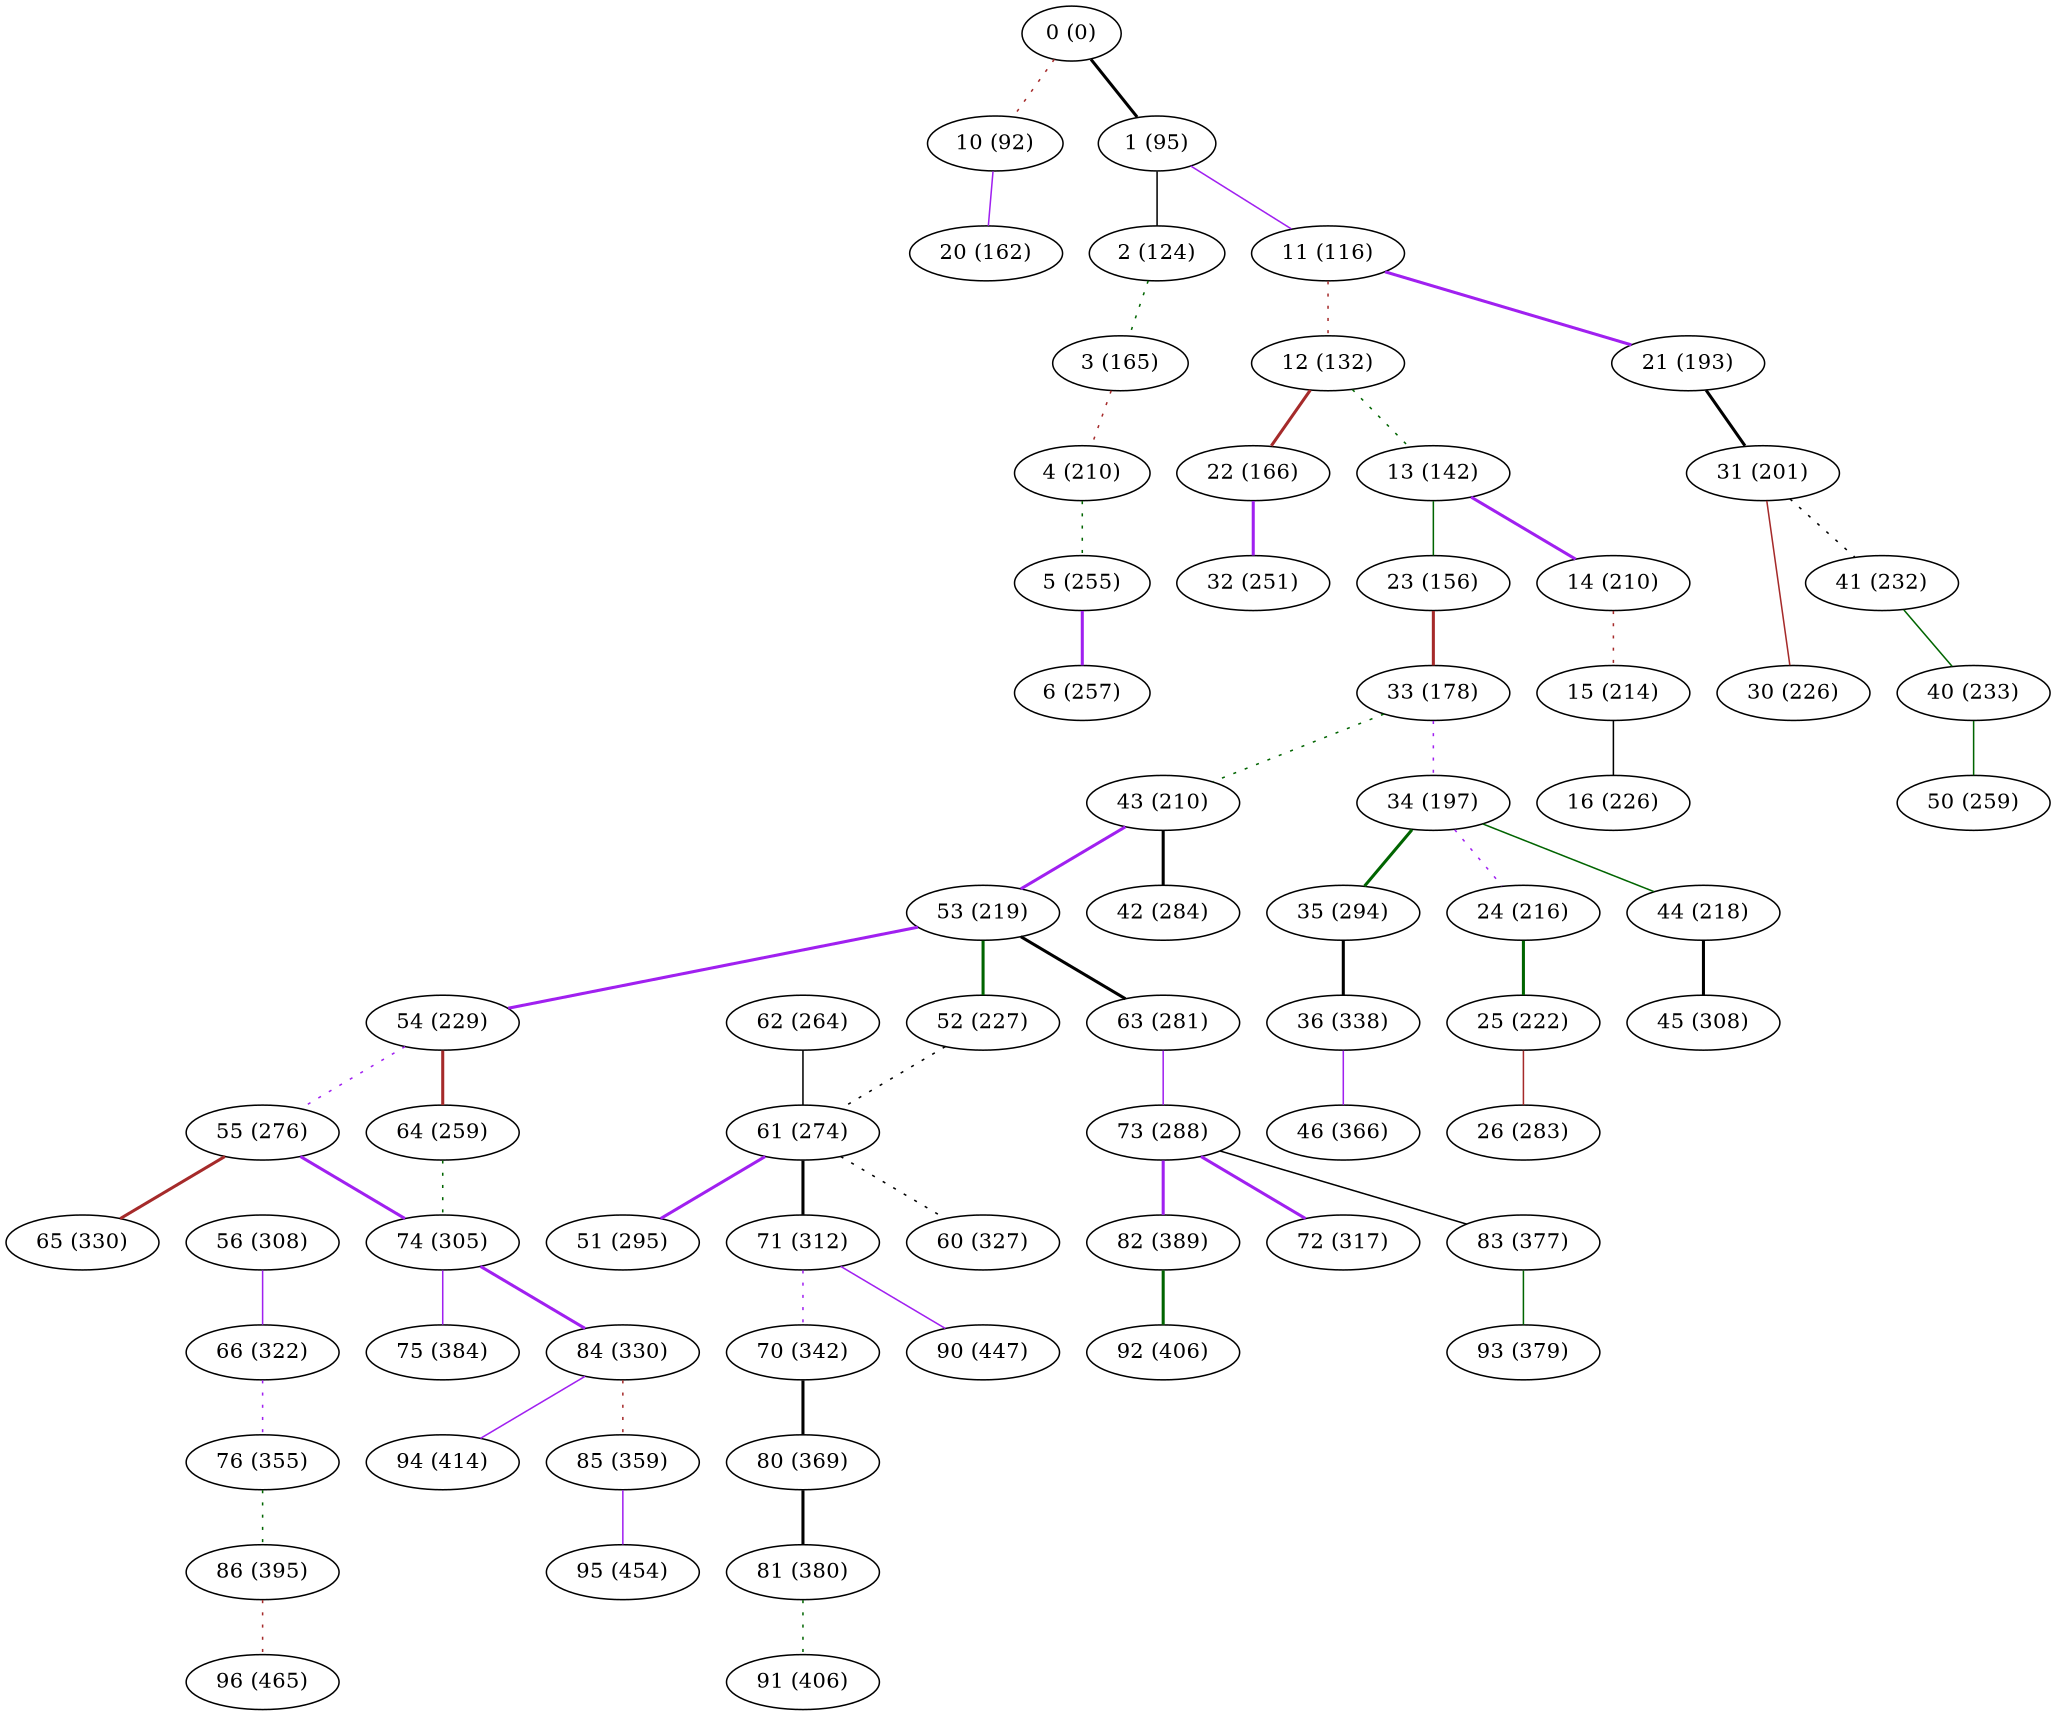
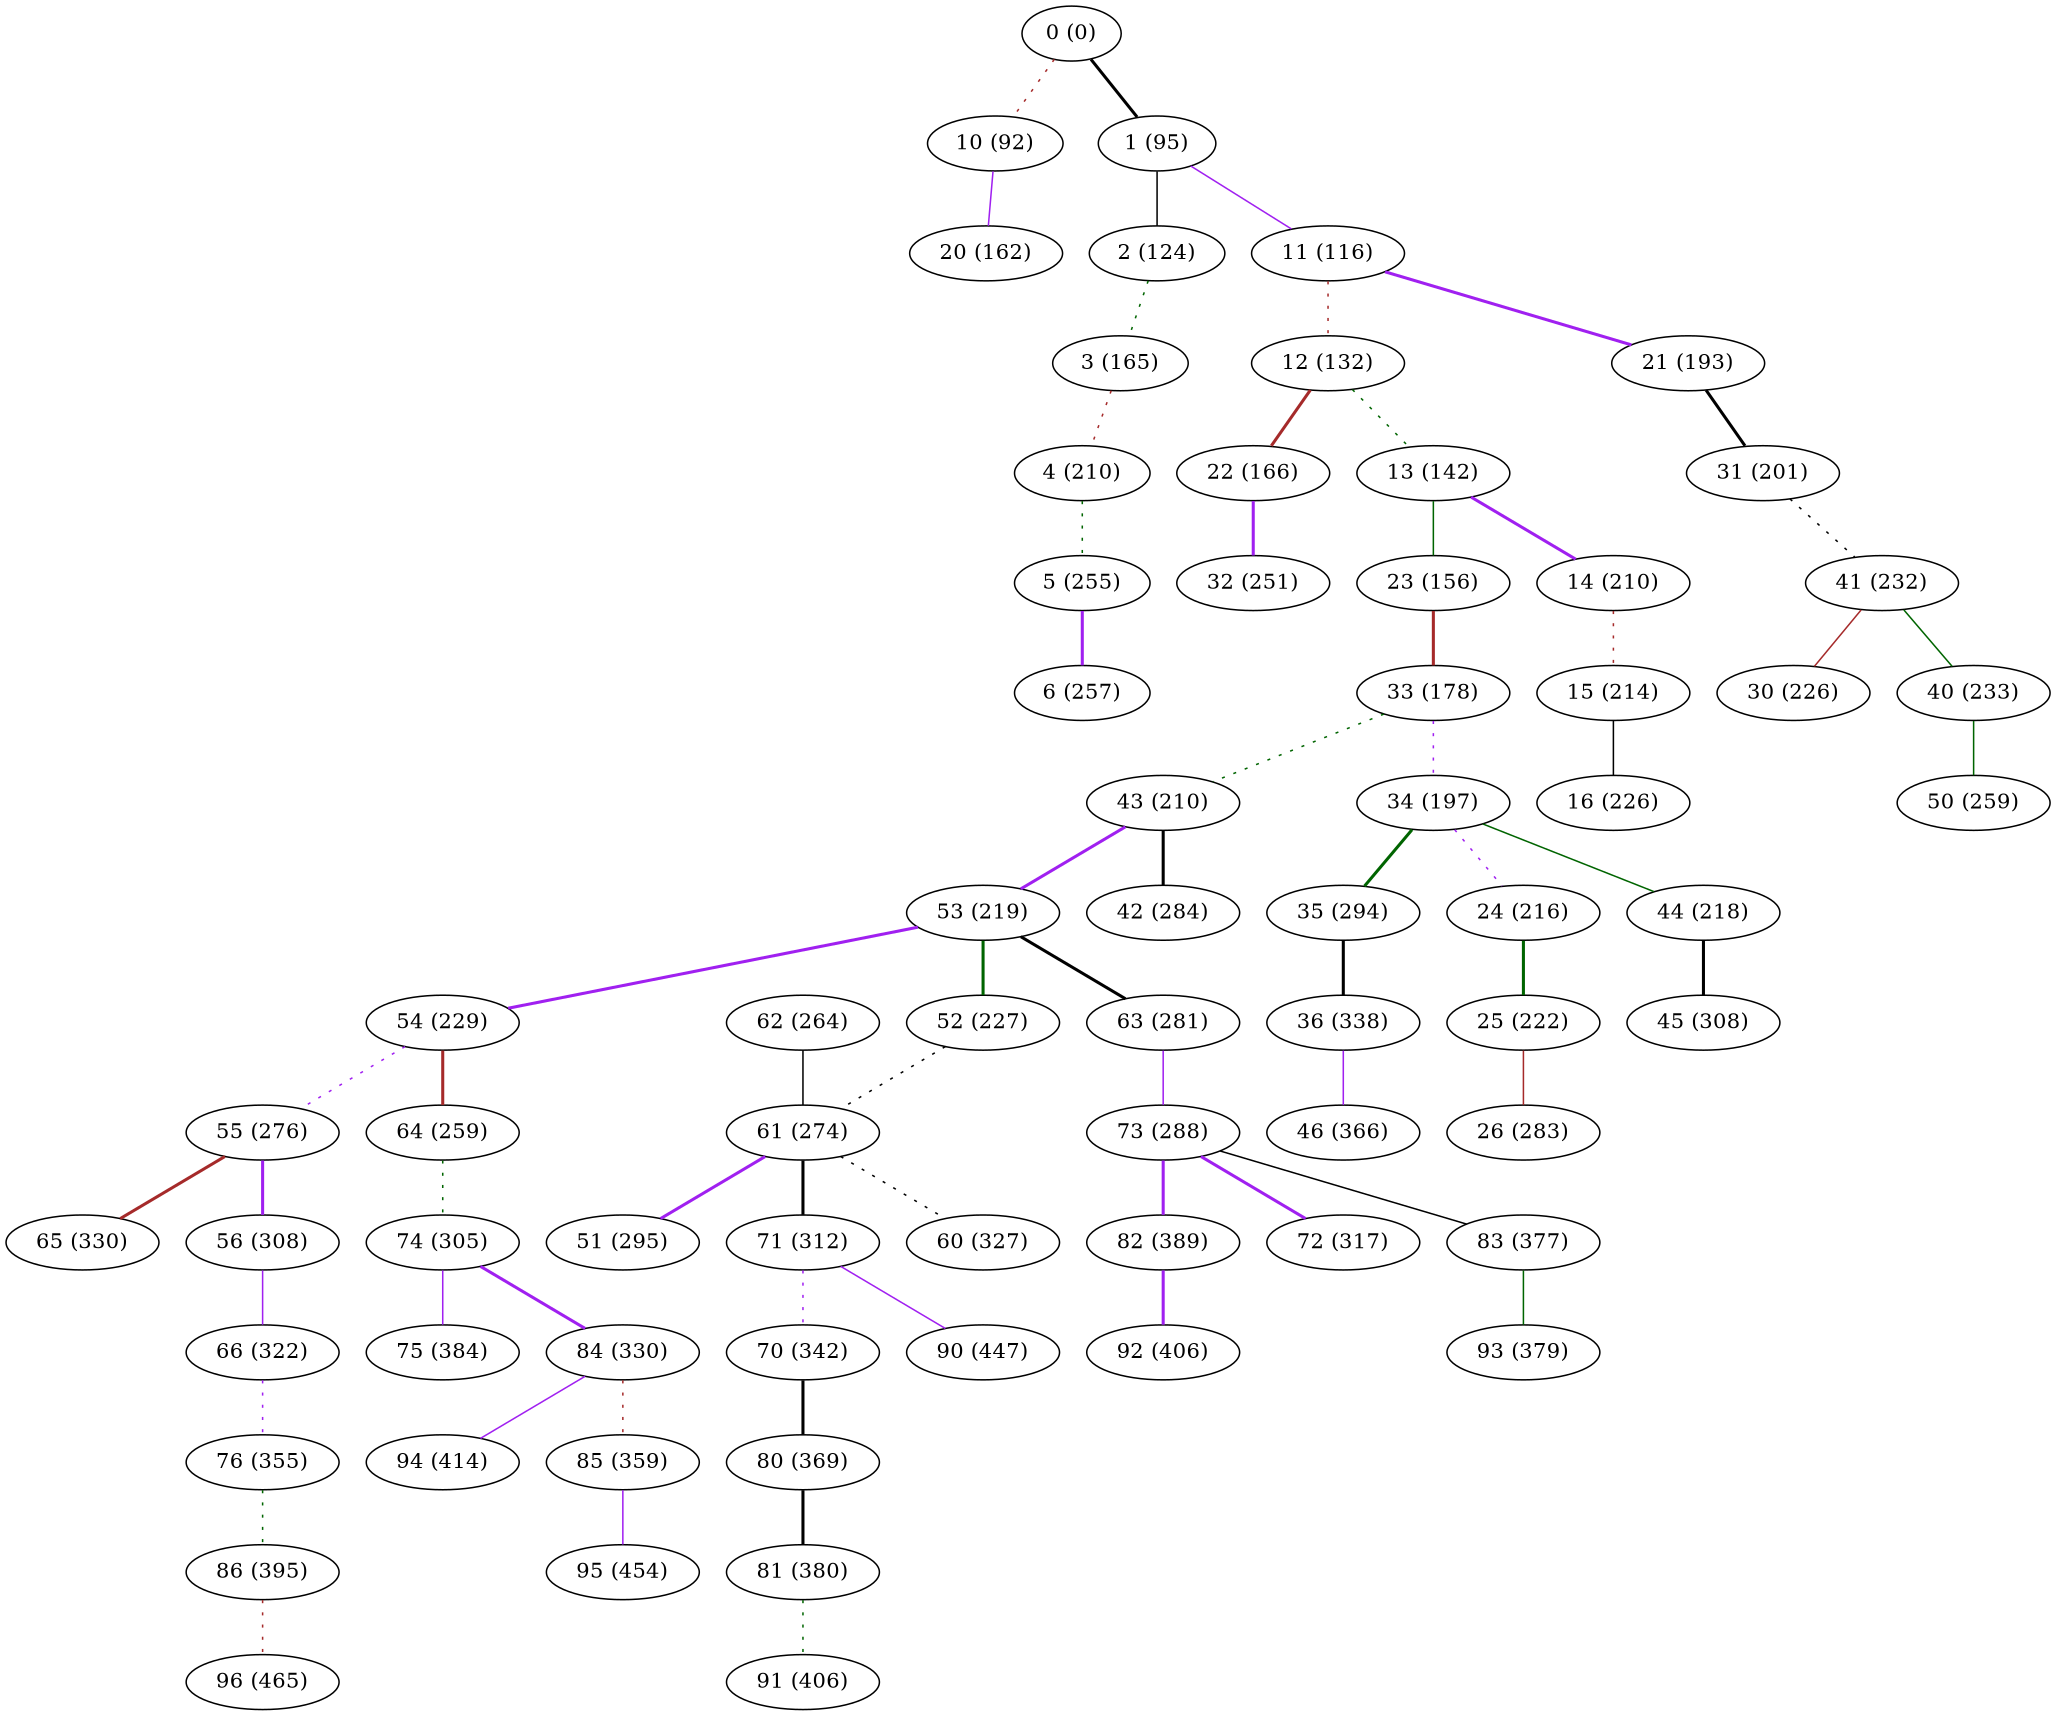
edge "31 (201)" -- "30 (226)": now "41 (232)" -- "30 (226)"
edge "55 (276)" -- "74 (305)": now "55 (276)" -- "56 (308)"
edge "82 (389)" -- "92 (406)": color darkgreen -> purple
